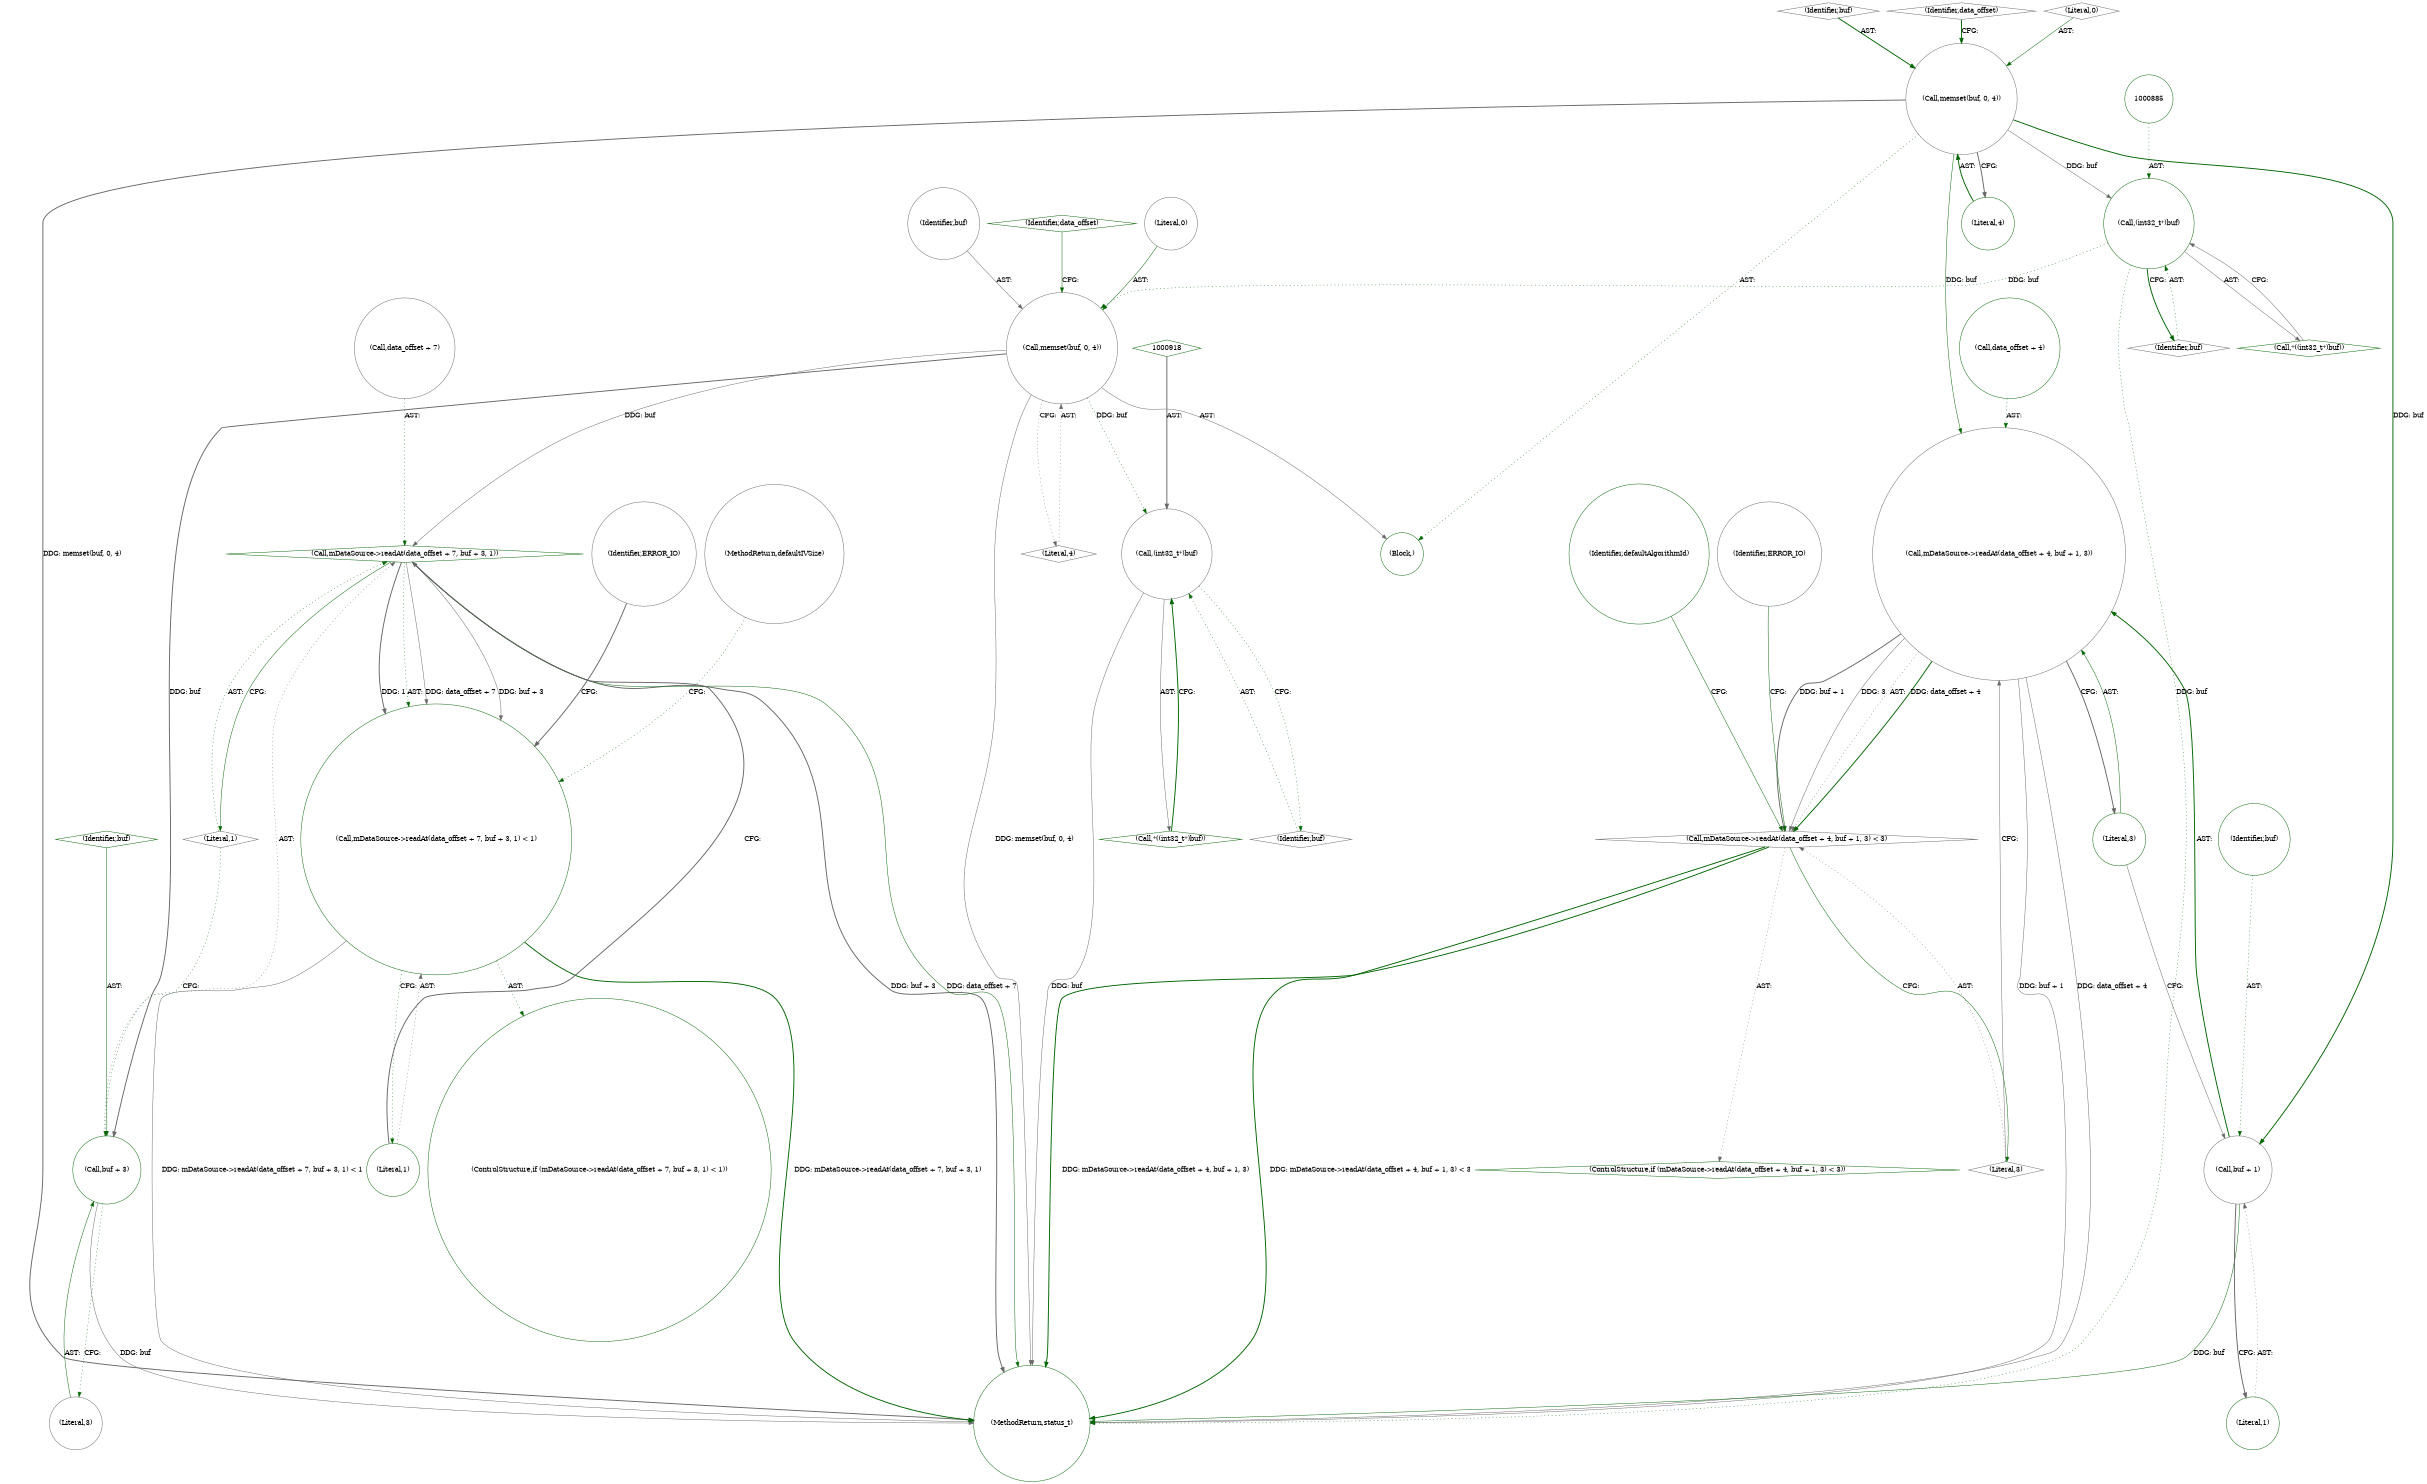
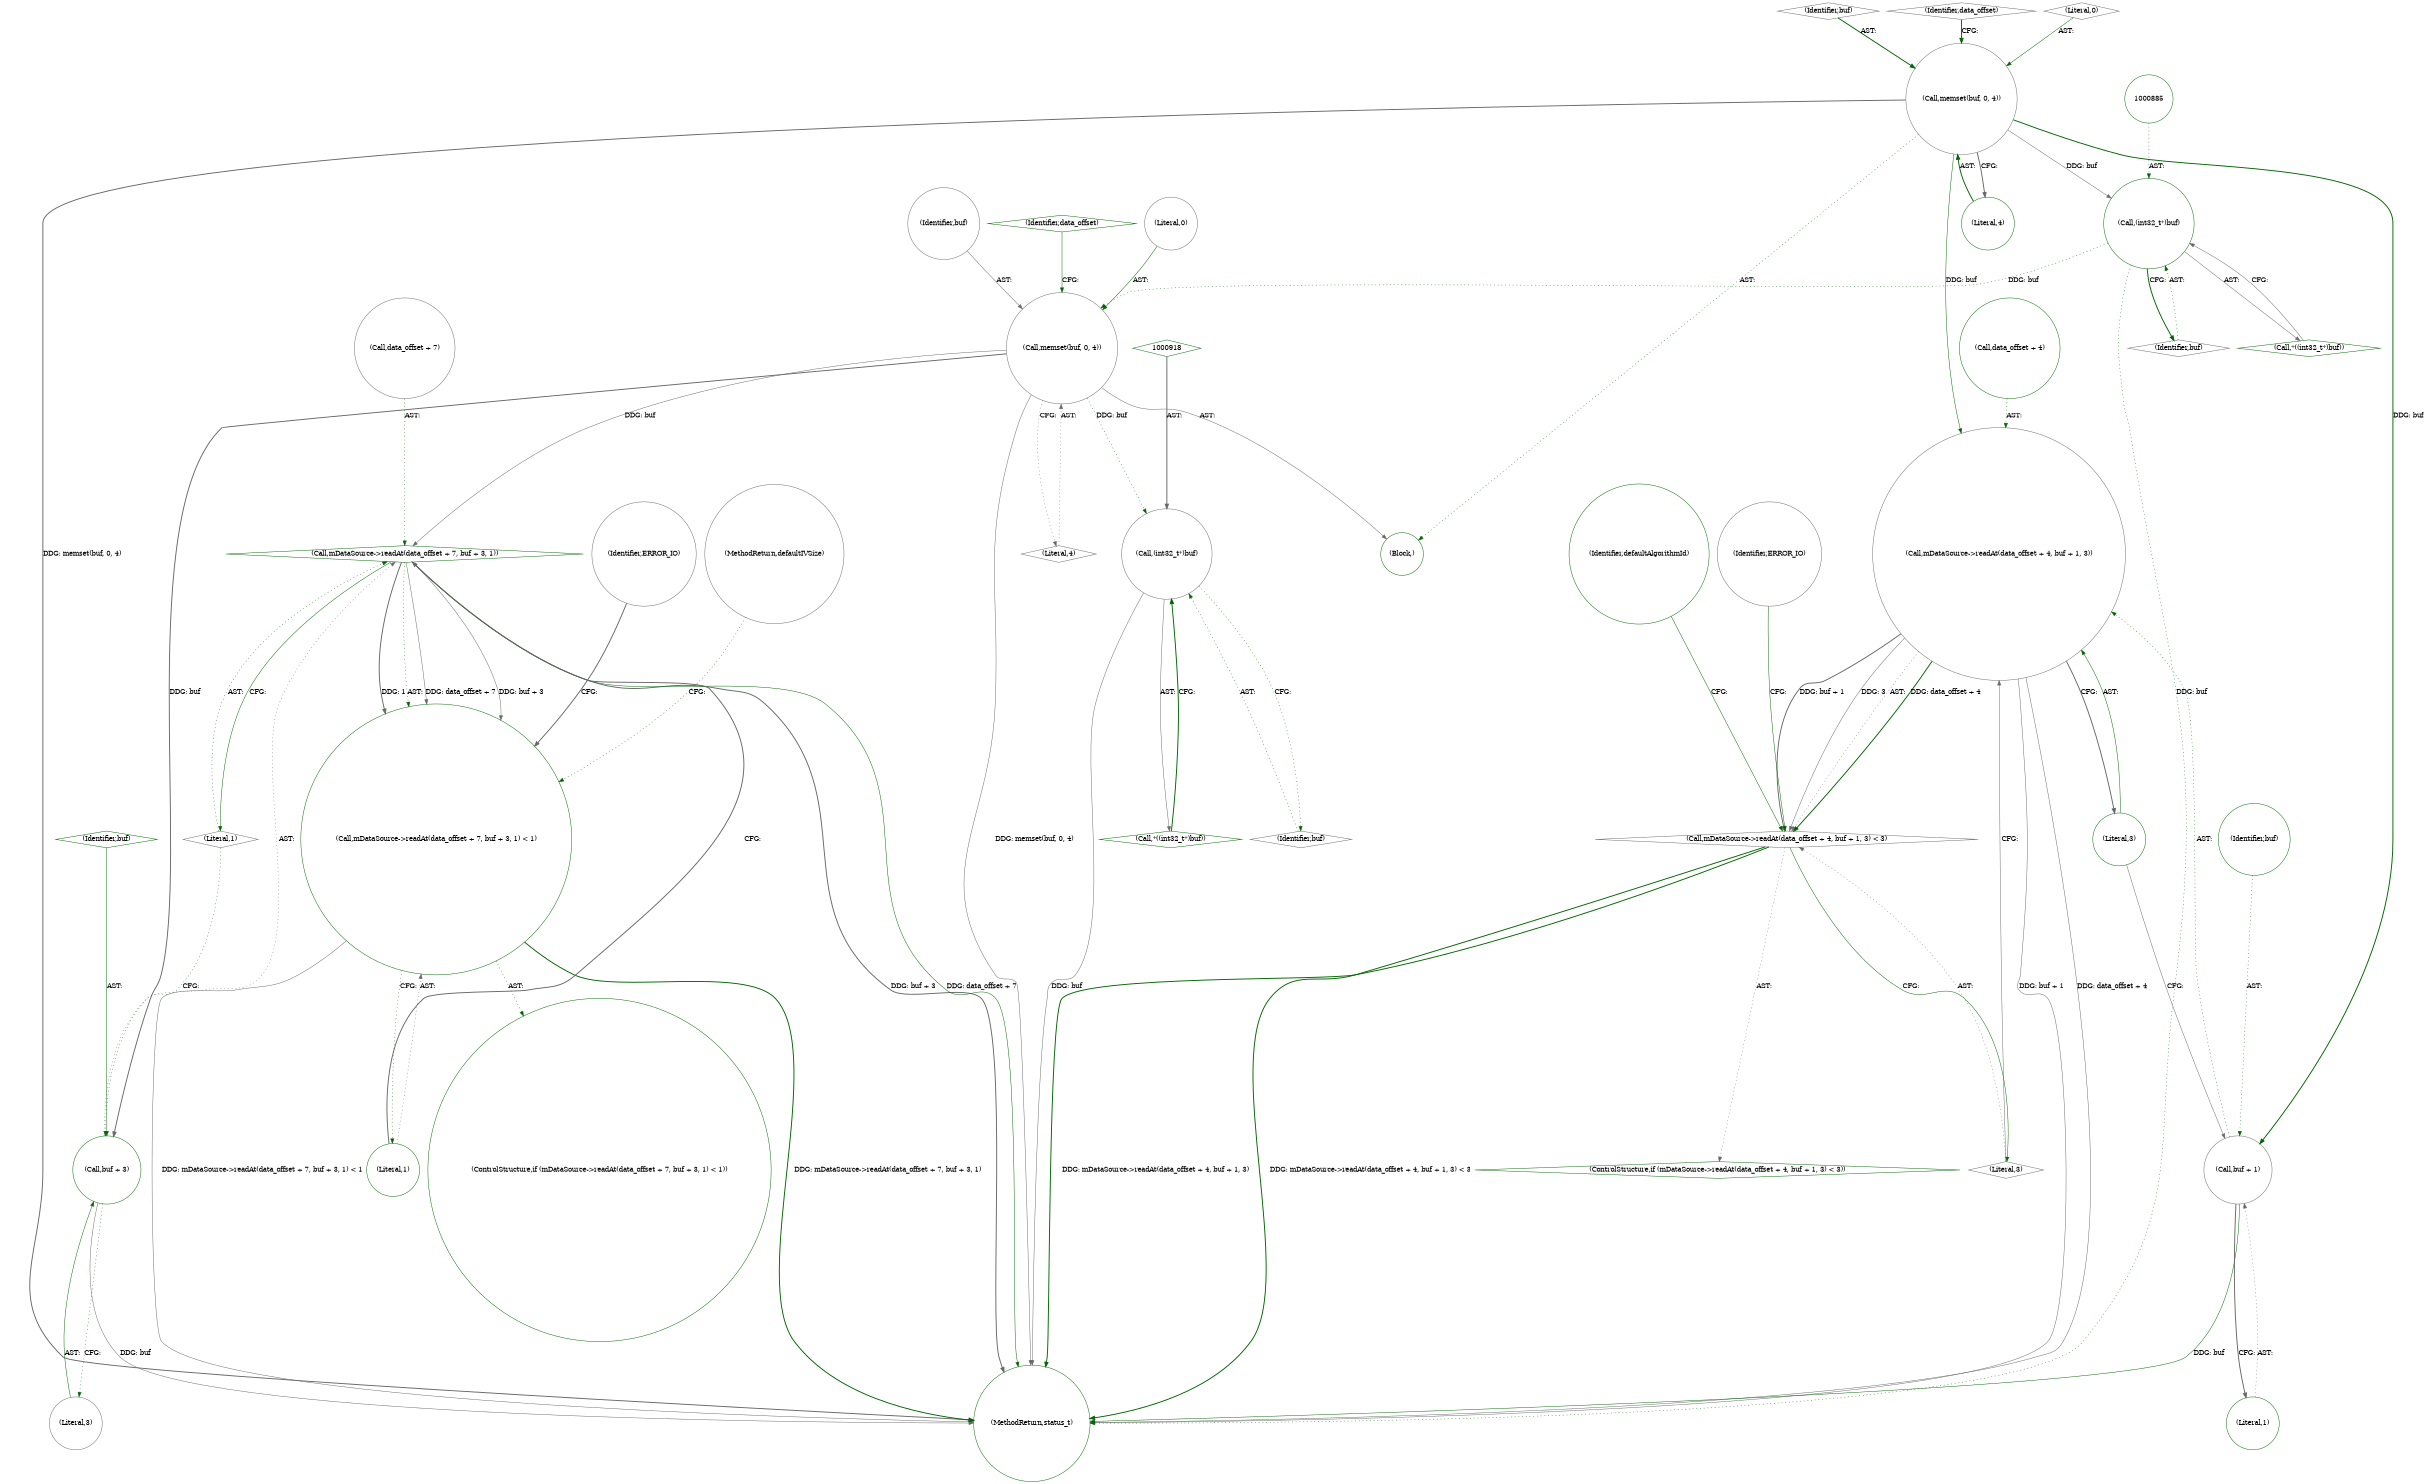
edge "(Call,buf + 1)" -> "(Call,mDataSource->readAt(data_offset + 4, buf + 1, 3))": style bold -> dotted
